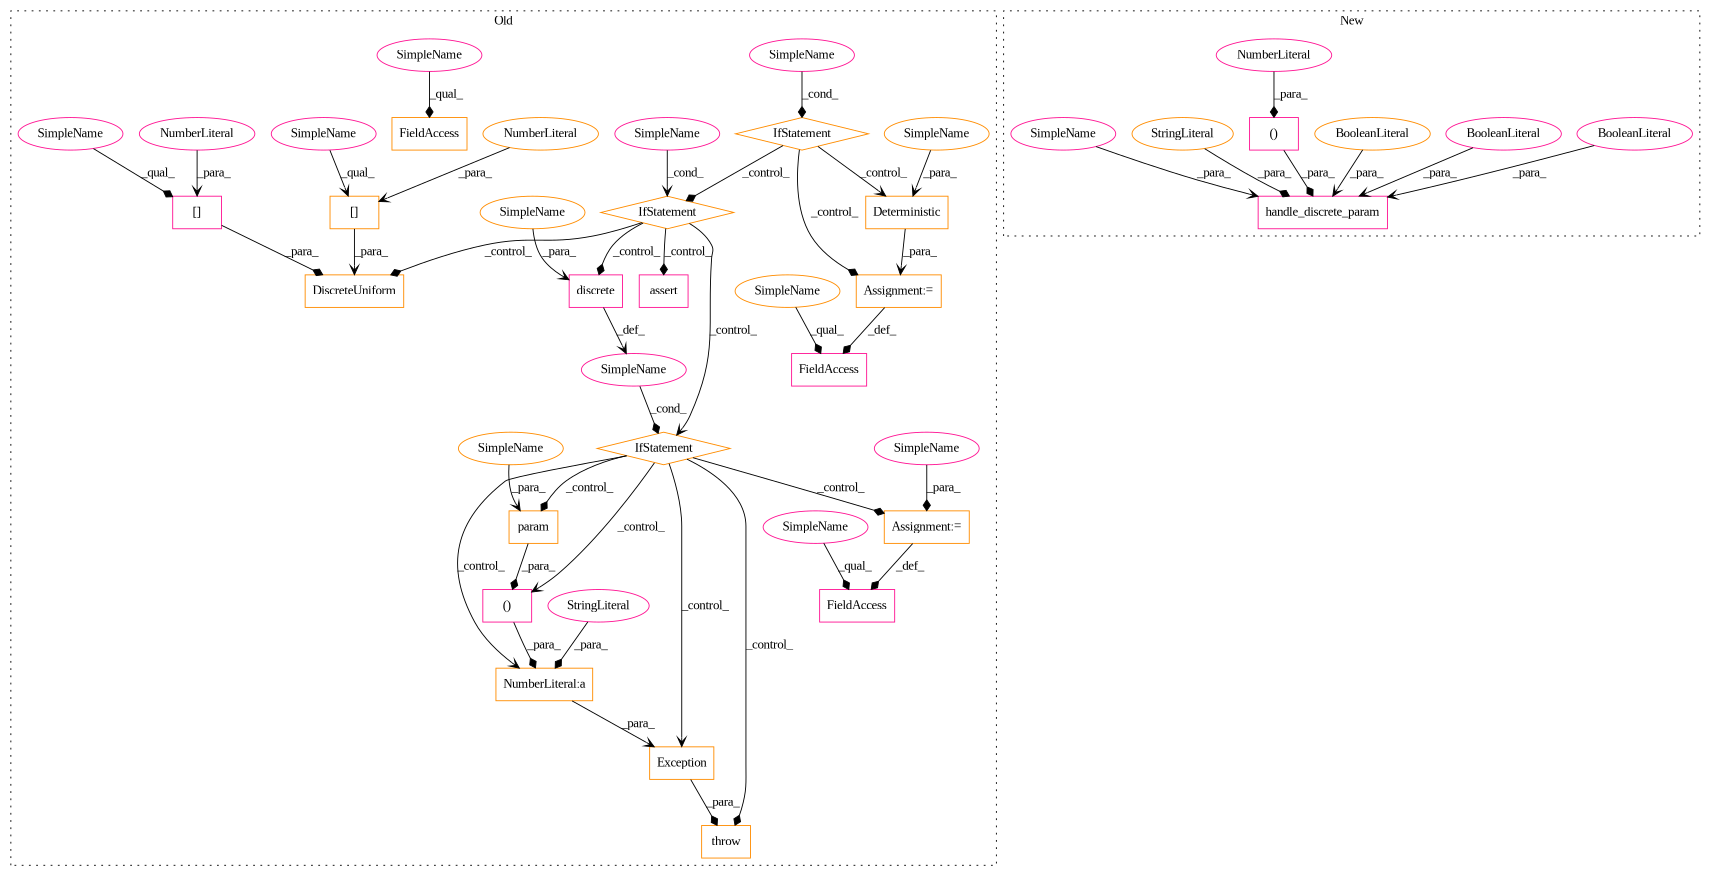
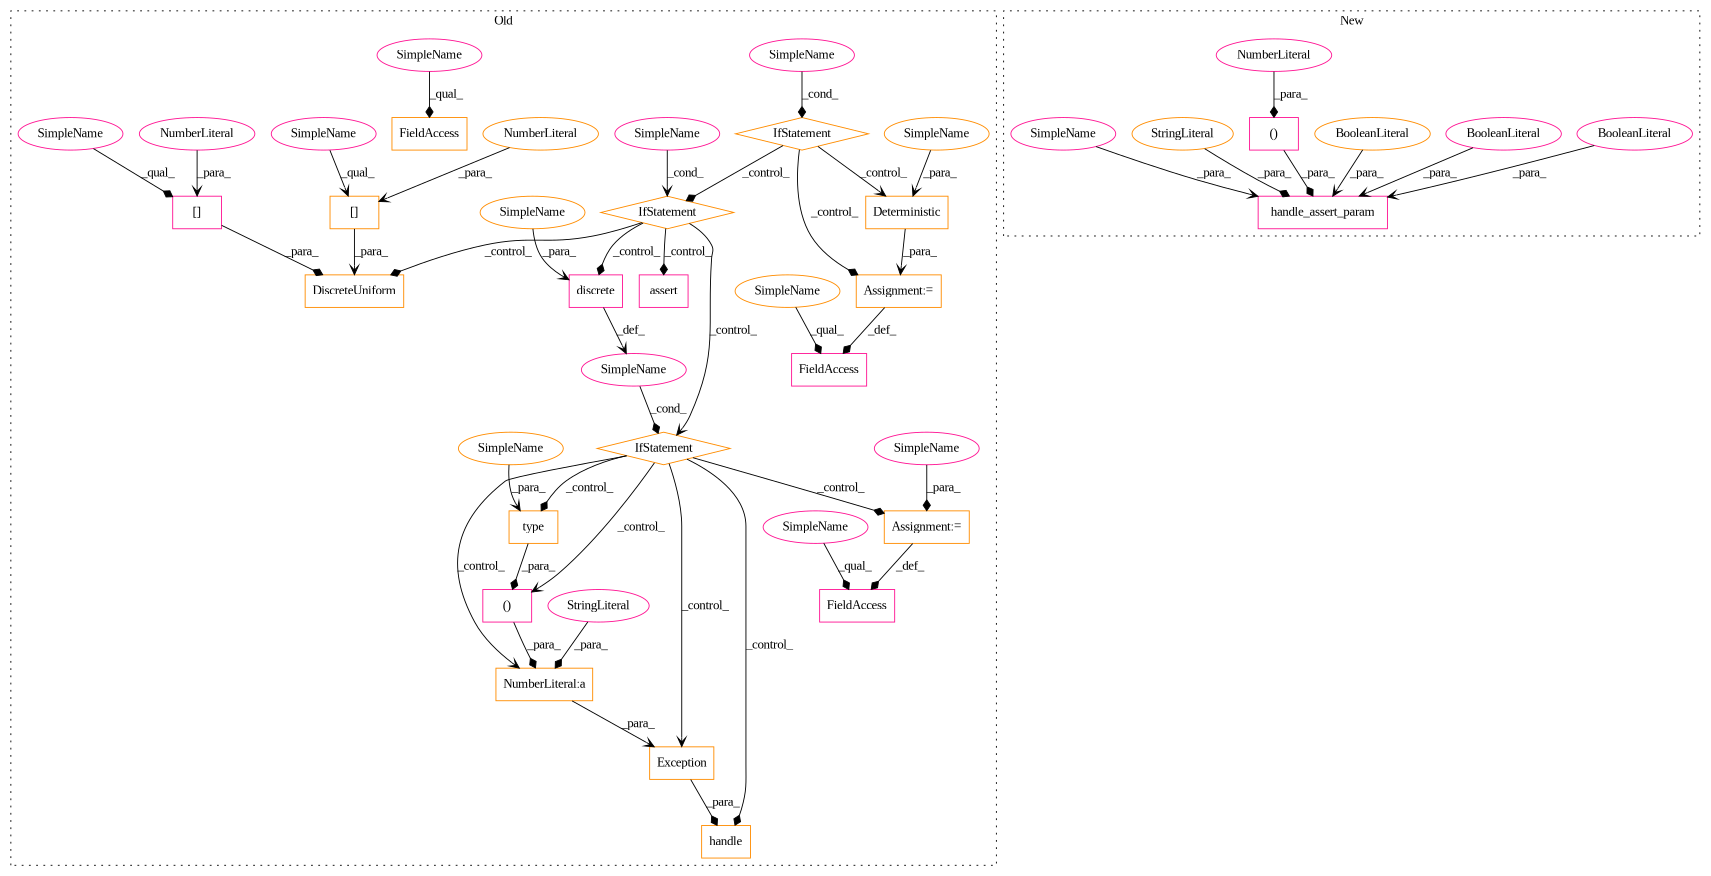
node "handle_discrete_param": label "handle_discrete_param" -> "handle_assert_param"
node "param": label "param" -> "type"
node "throw": label "throw" -> "handle"
